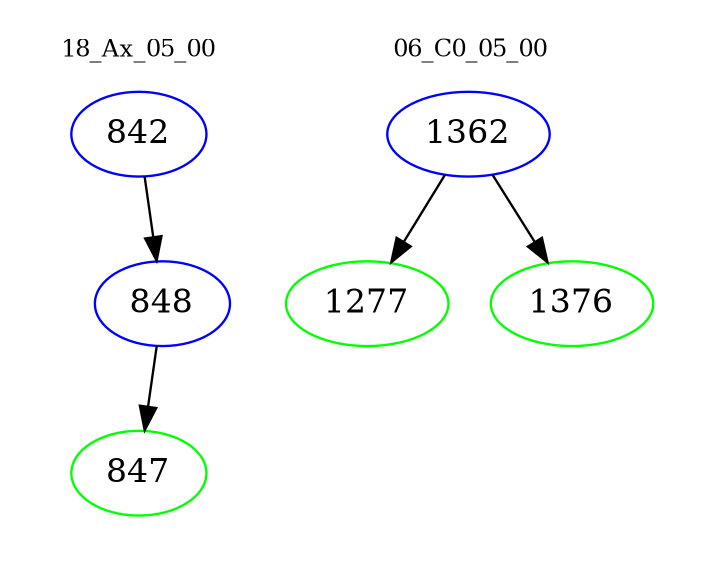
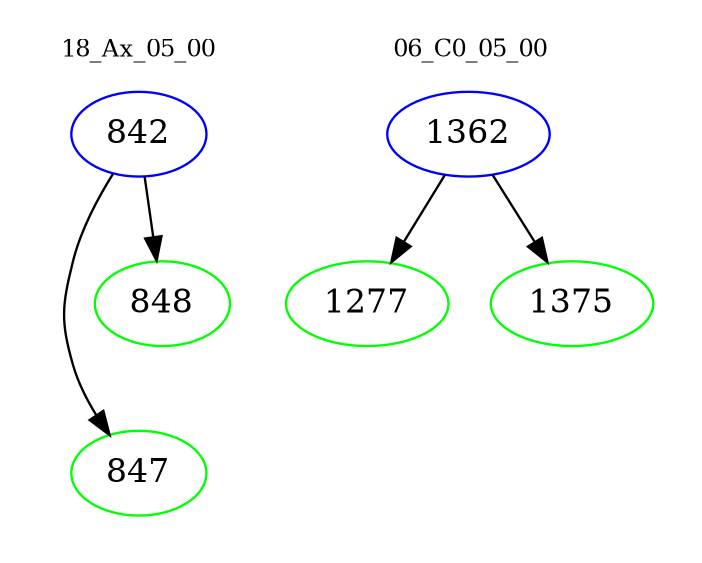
node "848": color blue -> green
node "1376": label "1376" -> "1375"
edge "848" -> "847": now "842" -> "847"
